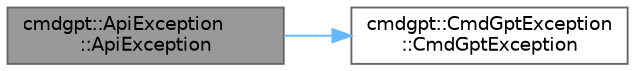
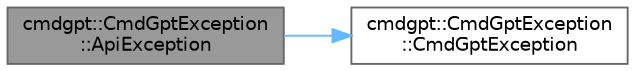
node "cmdgpt::ApiException ::ApiException": label "cmdgpt::ApiException ::ApiException" -> "cmdgpt::CmdGptException ::ApiException"
